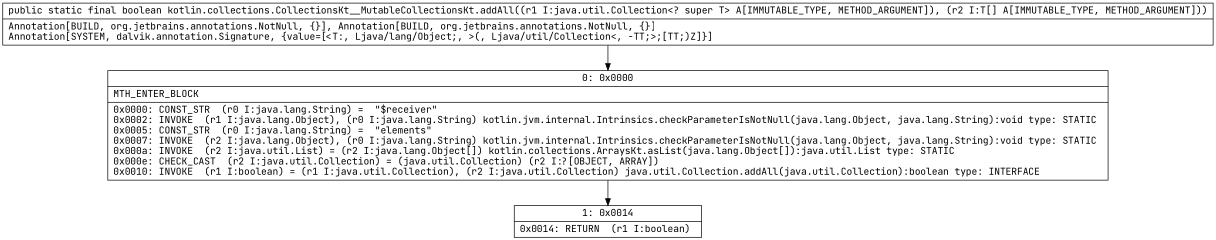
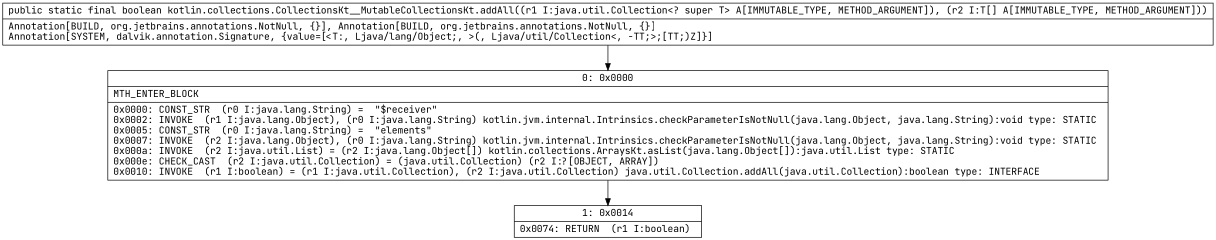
node "1: 0x0014": text "0x0014: RETURN  (r1 I:boolean)" -> "0x0074: RETURN  (r1 I:boolean)"
